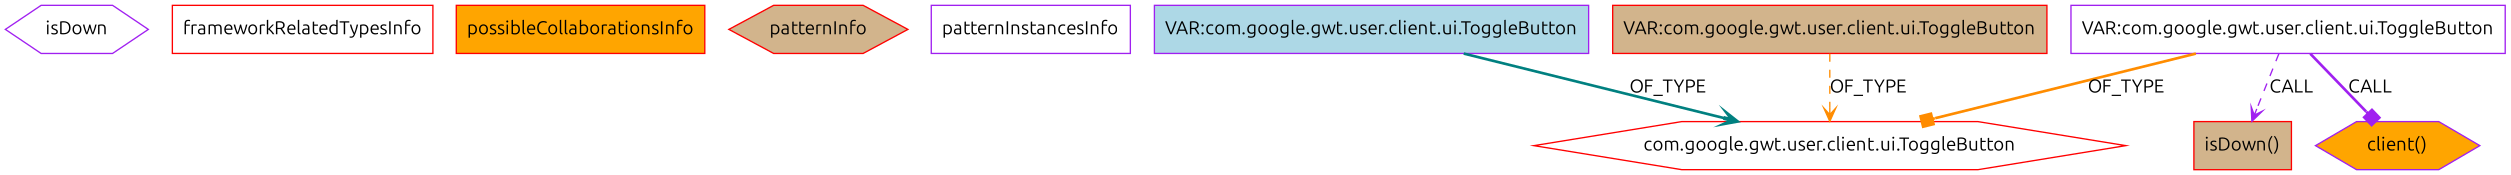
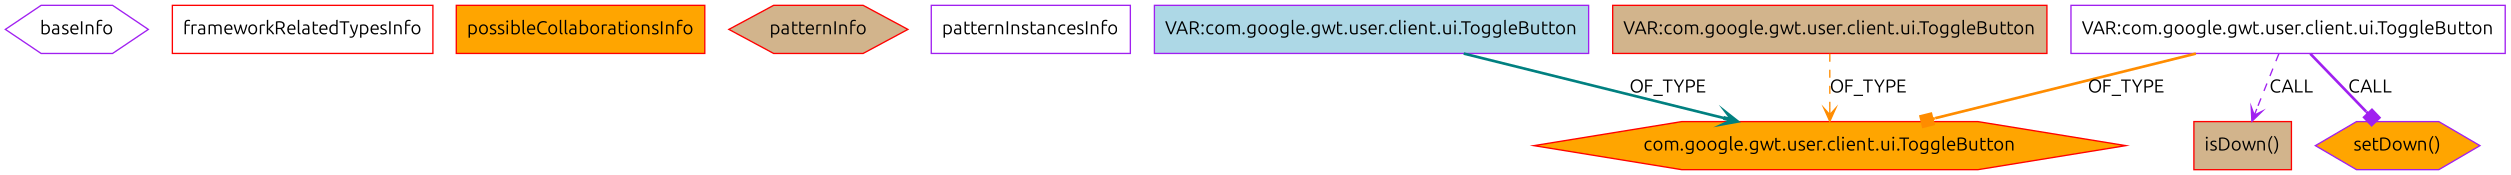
node "isDown": label "isDown" -> "baseInfo"
node "com.google.gwt.user.client.ui.ToggleButton": fillcolor white -> orange
node "client()": label "client()" -> "setDown()"
